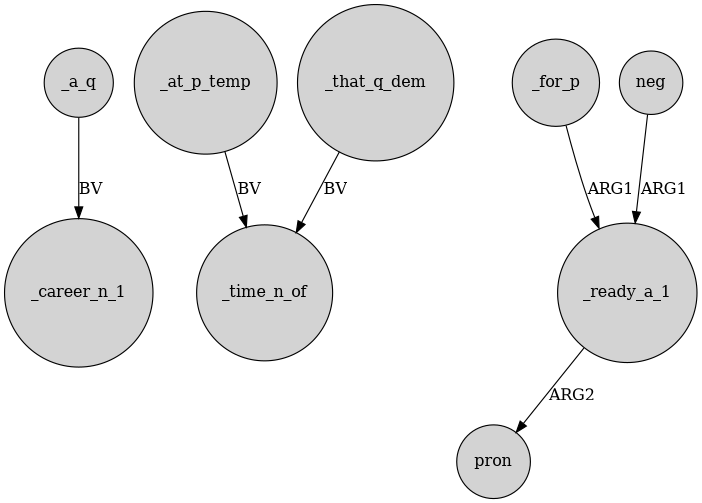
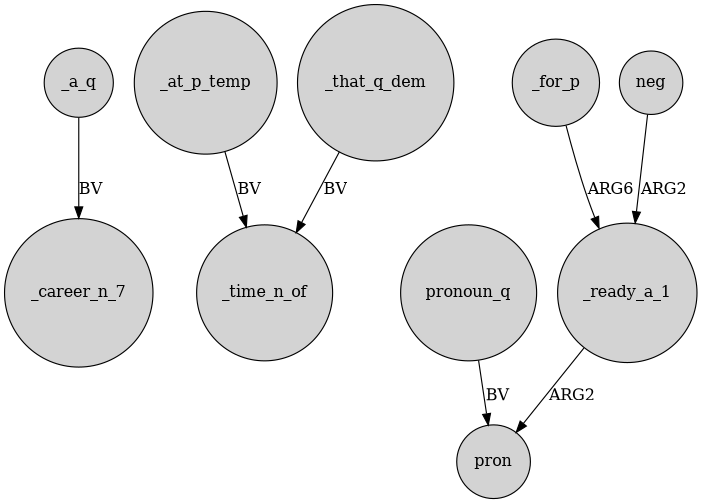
edge "_for_p" -> "_ready_a_1": label "ARG1" -> "ARG6"
edge "neg" -> "_ready_a_1": label "ARG1" -> "ARG2"
node "_career_n_1": label "_career_n_1" -> "_career_n_7"
node "pronoun_q": added
